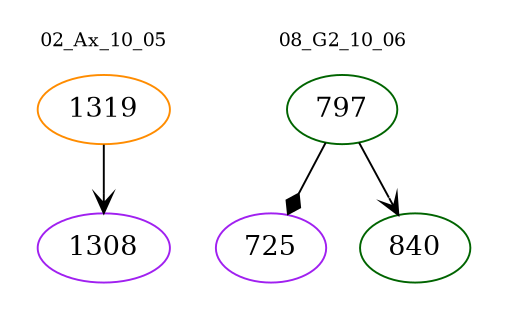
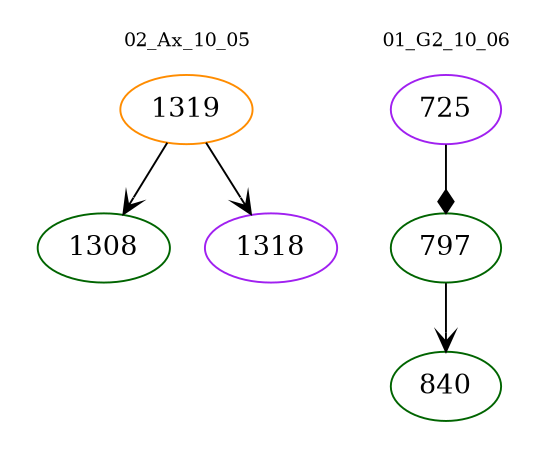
cluster "08_G2_10_06": label "08_G2_10_06" -> "01_G2_10_06"
edge "797" -> "725": reversed
node "1308": color purple -> darkgreen
node "1318": added
